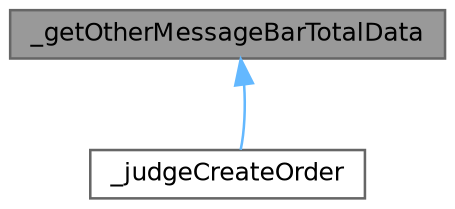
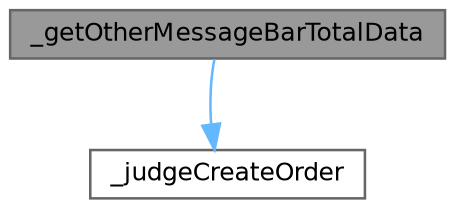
edge "_judgeCreateOrder" -> "_getOtherMessageBarTotalData": reversed
